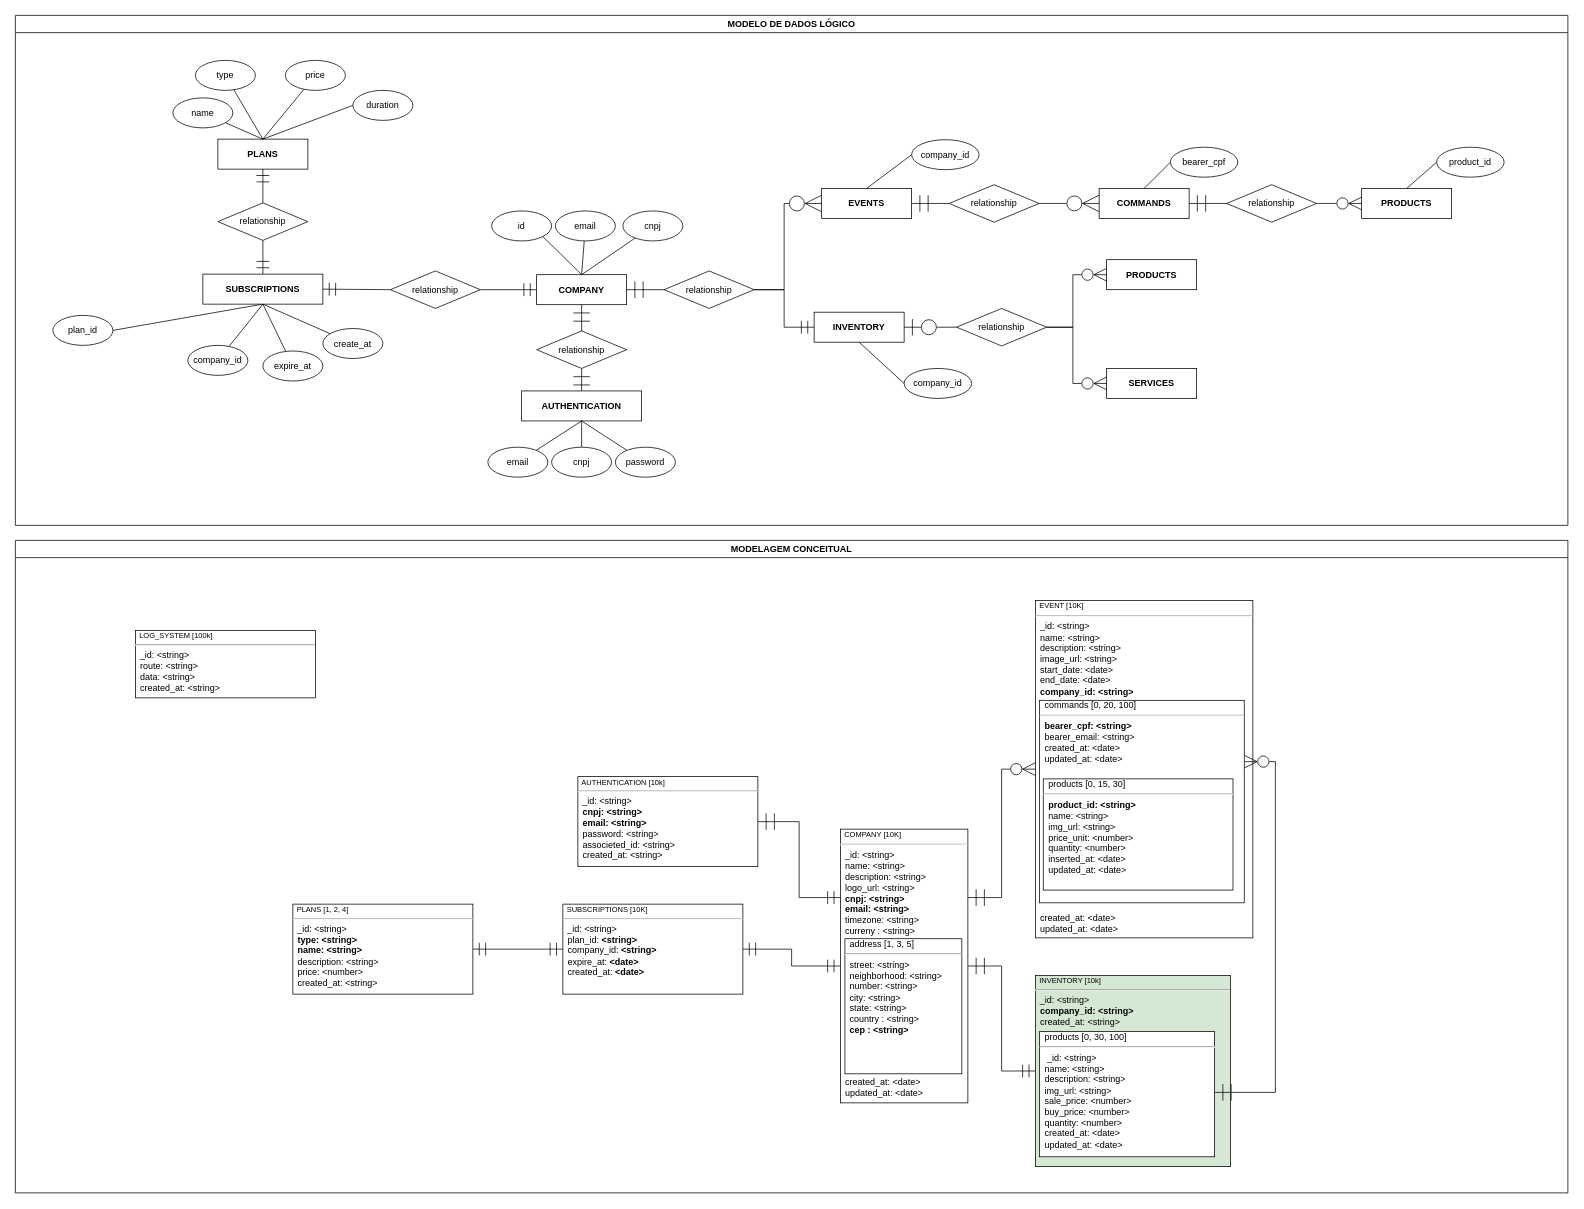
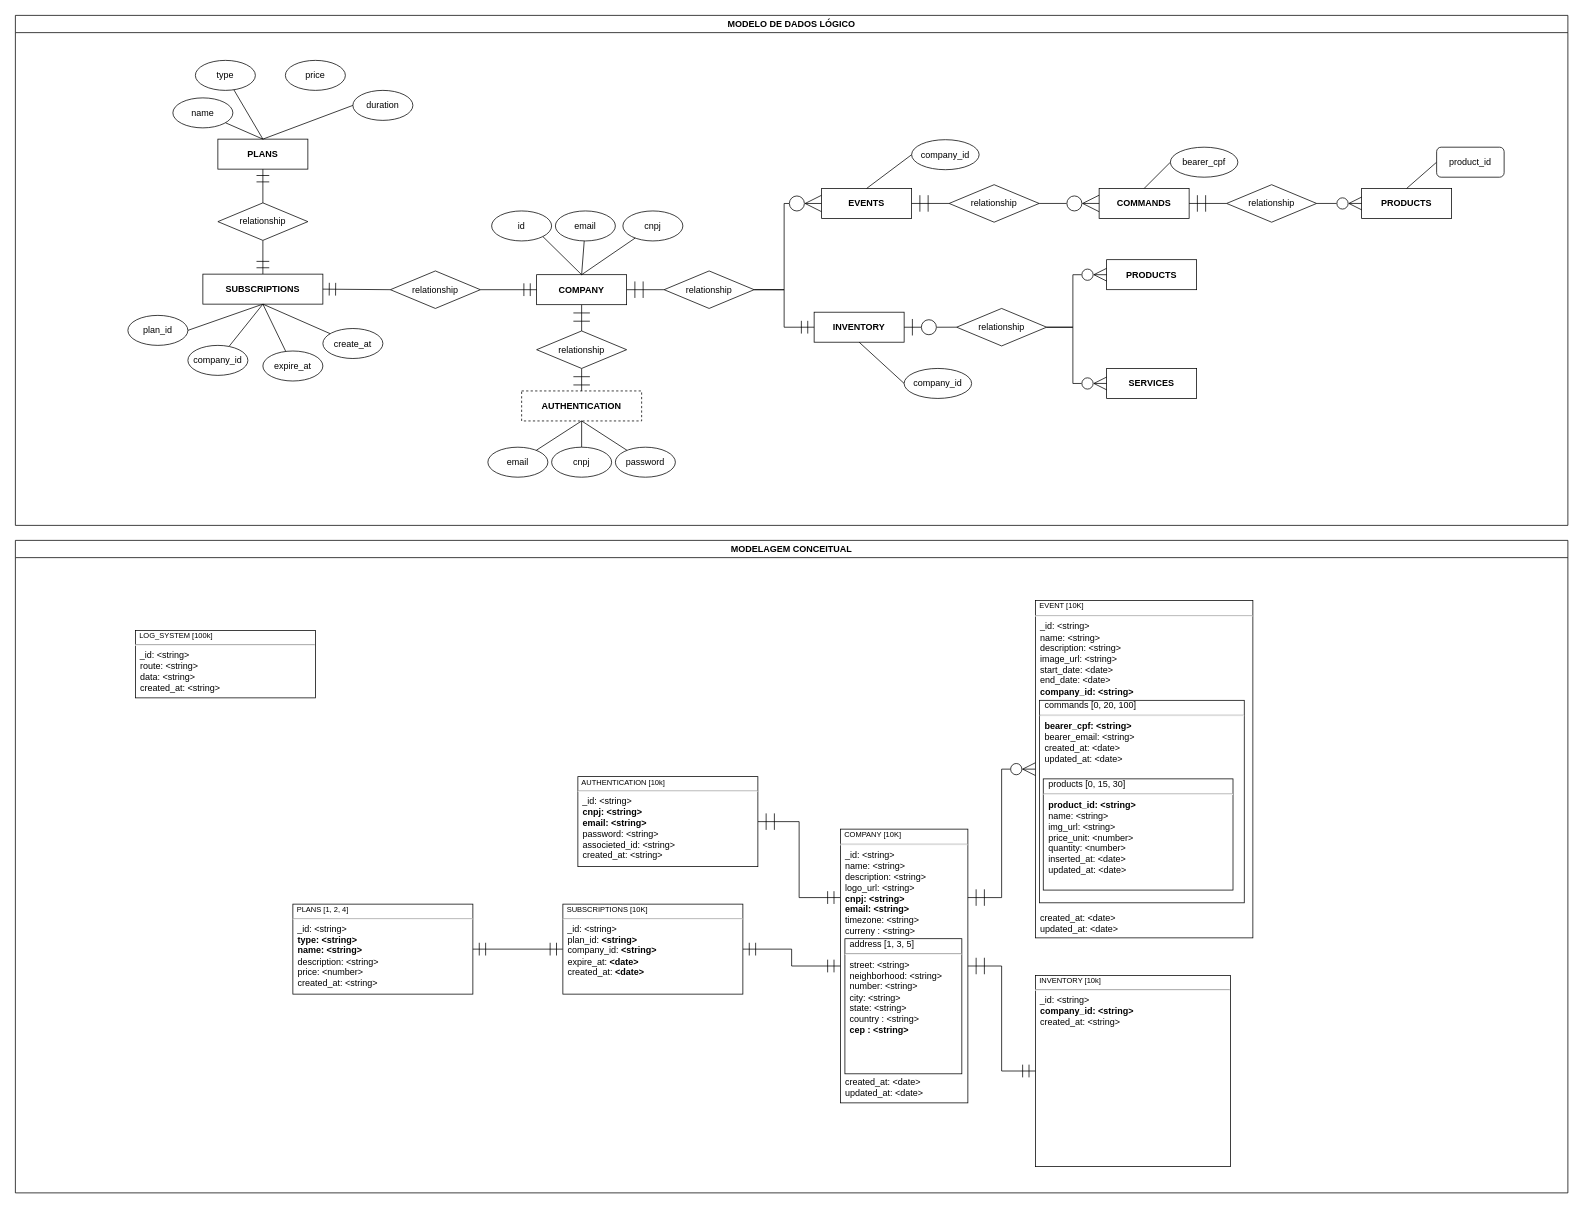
edge "price" -- "PLANS": removed
node "product_id": shape ellipse -> rounded rectangle
node "plan_id": moved (83, 330) -> (158, 330)
node "AUTHENTICATION": style solid -> dashed
edge "commands [0, 20, 100] bearer_cpf: <string> bearer_email: <string> created_at: <date> updated_at: <date>" -- "products [0, 30, 100] _id: <string> name: <string> description: <string> img_url: <string> sale_price: <number> buy_price: <number> quantity: <number> created_at: <date> updated_at: <date>": removed
node "INVENTORY [10k] _id: <string> company_id: <string> created_at: <string>": fillcolor #d5e8d4 -> #ffffff
node "products [0, 30, 100] _id: <string> name: <string> description: <string> img_url: <string> sale_price: <number> buy_price: <number> quantity: <number> created_at: <date> updated_at: <date>": removed
